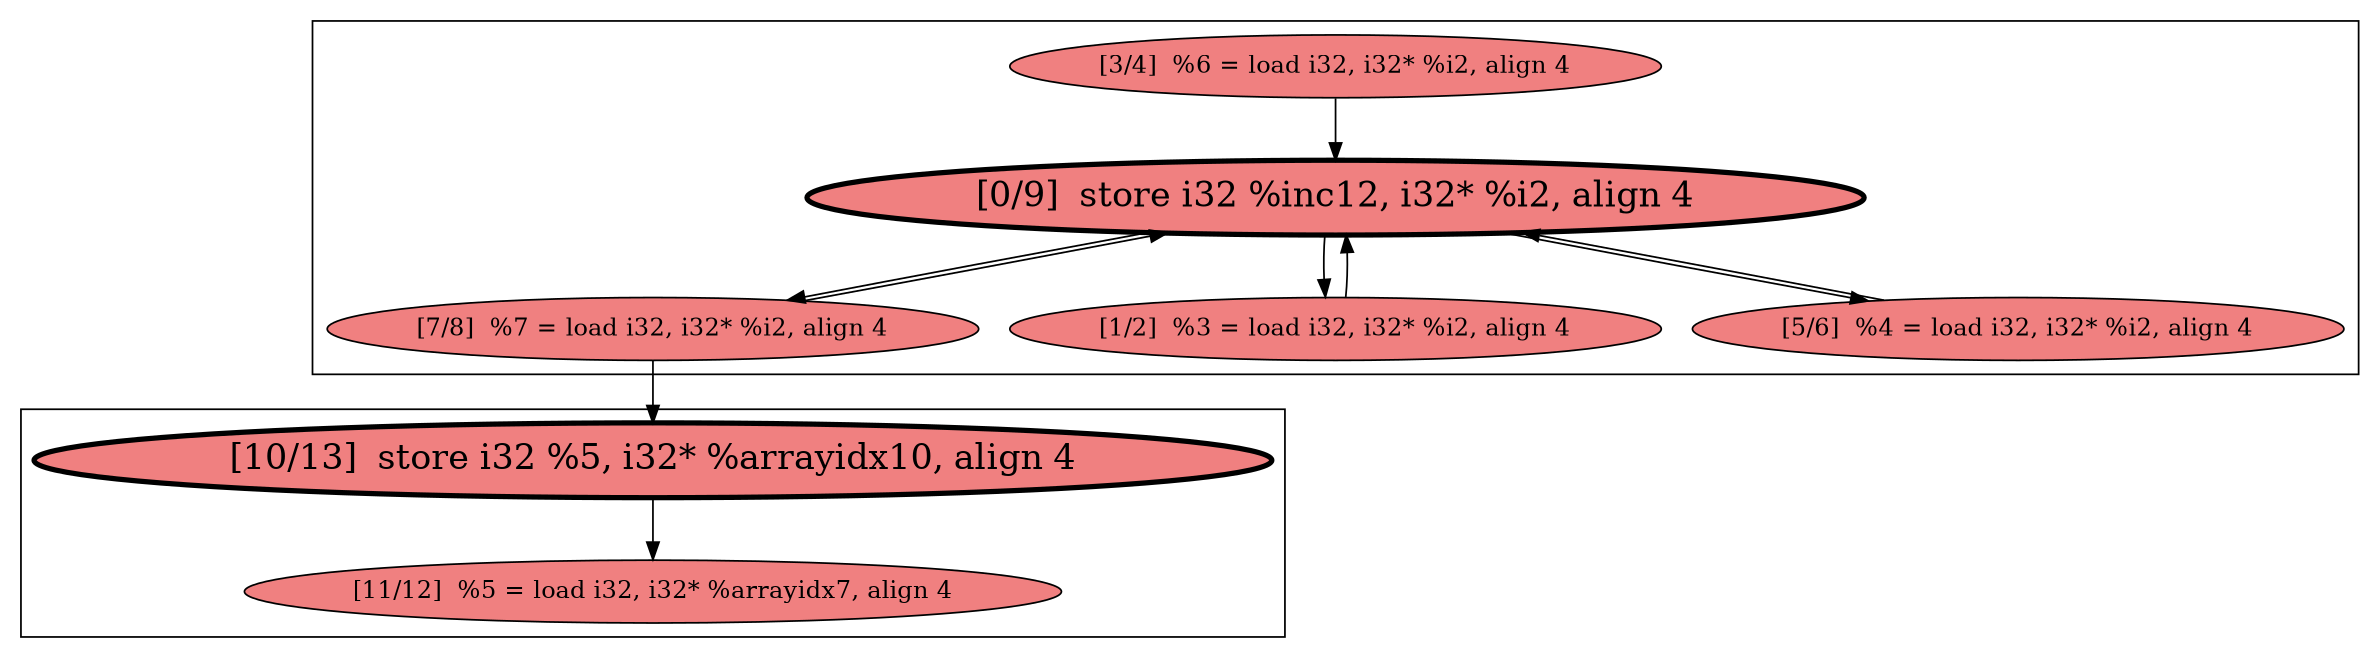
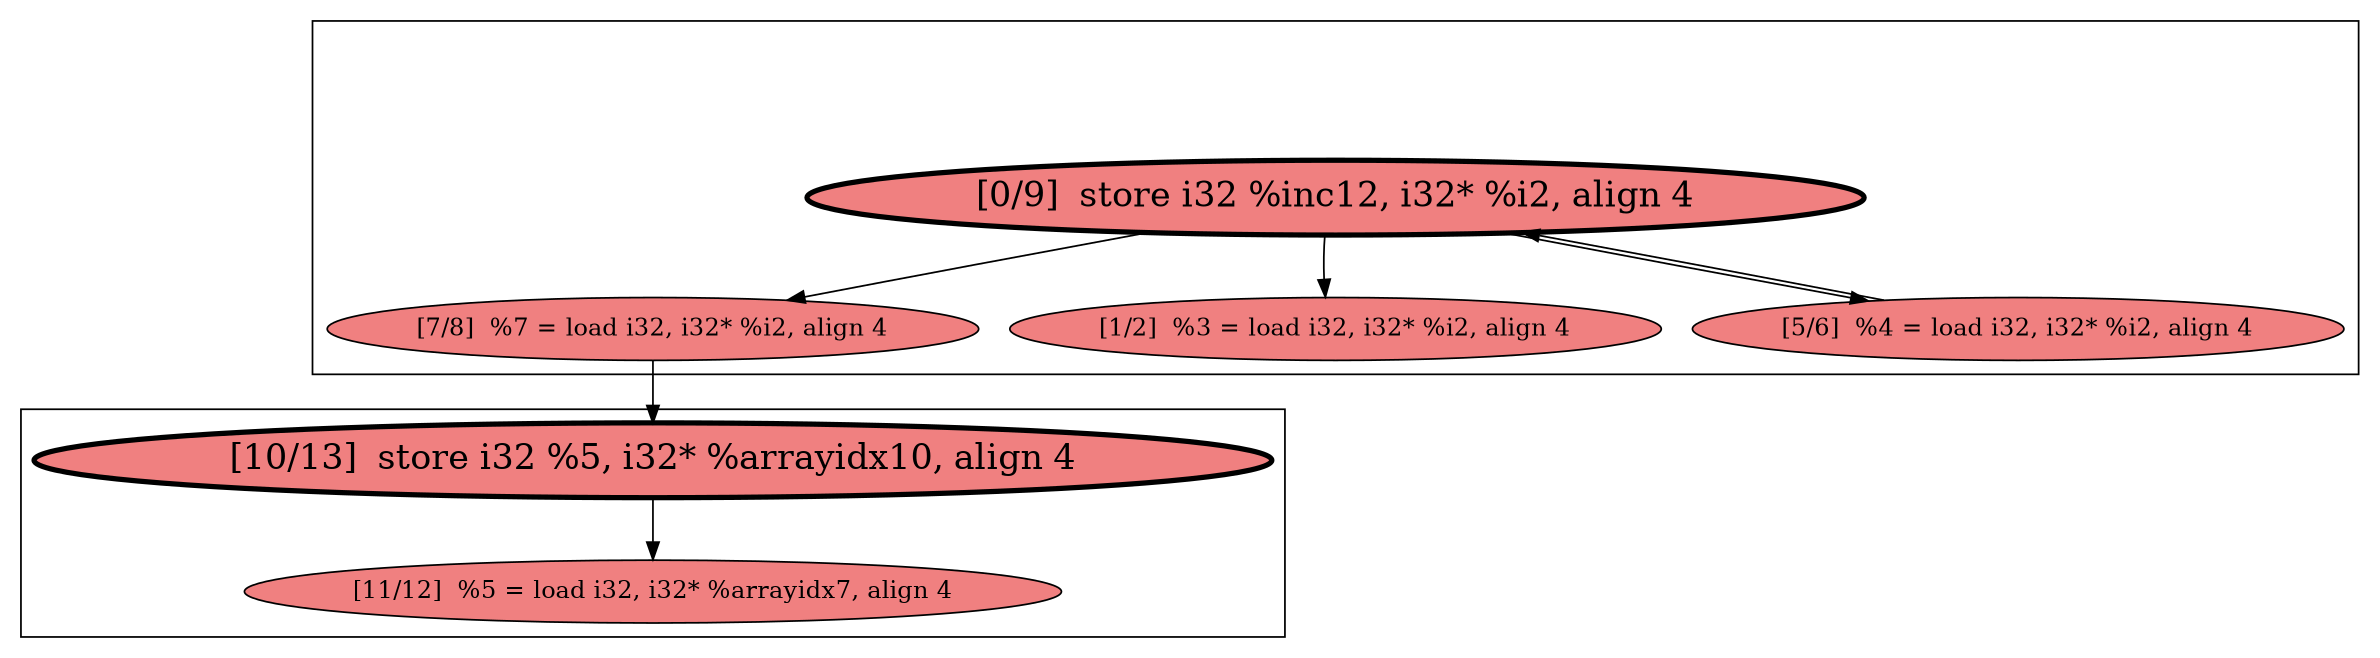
node "[3/4]  %6 = load i32, i32* %i2, align 4": removed
edge "[7/8]  %7 = load i32, i32* %i2, align 4" -> "[0/9]  store i32 %inc12, i32* %i2, align 4": removed
edge "[1/2]  %3 = load i32, i32* %i2, align 4" -> "[0/9]  store i32 %inc12, i32* %i2, align 4": removed
